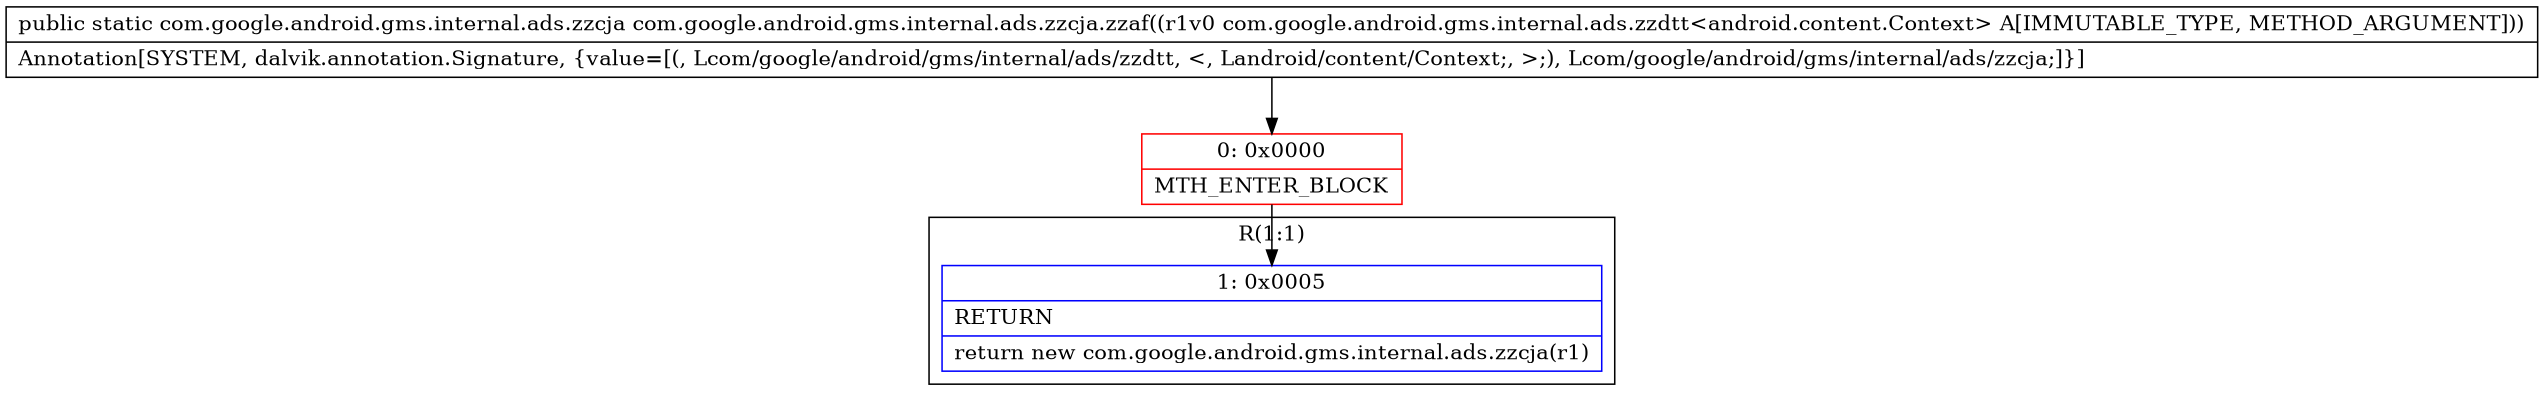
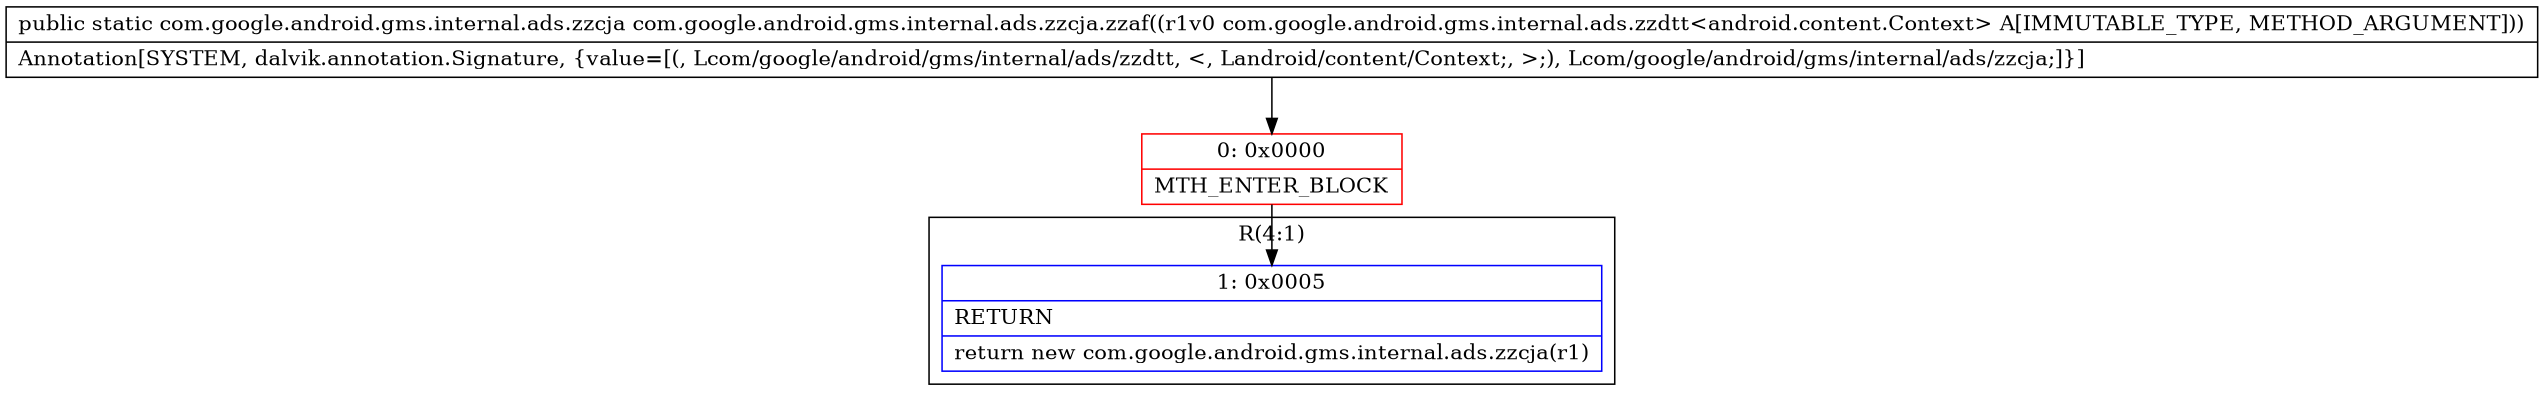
cluster "R(1:1)": label "R(1:1)" -> "R(4:1)"
